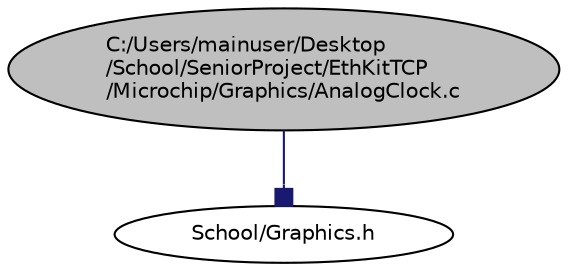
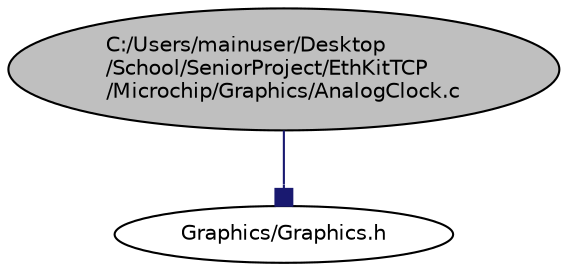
node "School/Graphics.h": label "School/Graphics.h" -> "Graphics/Graphics.h"
